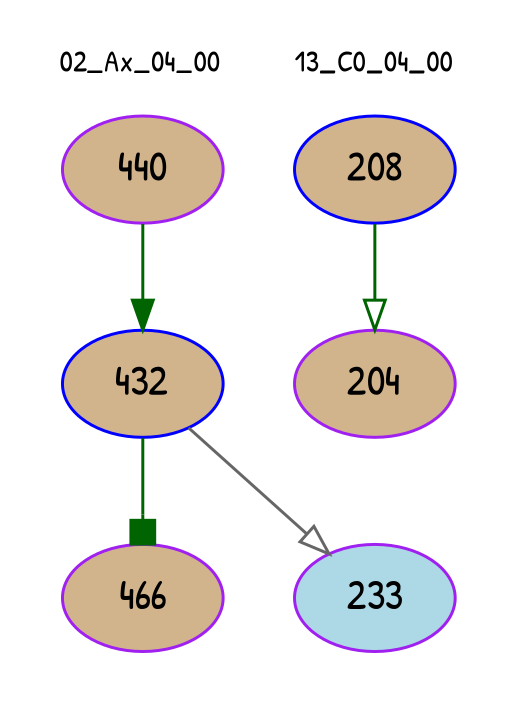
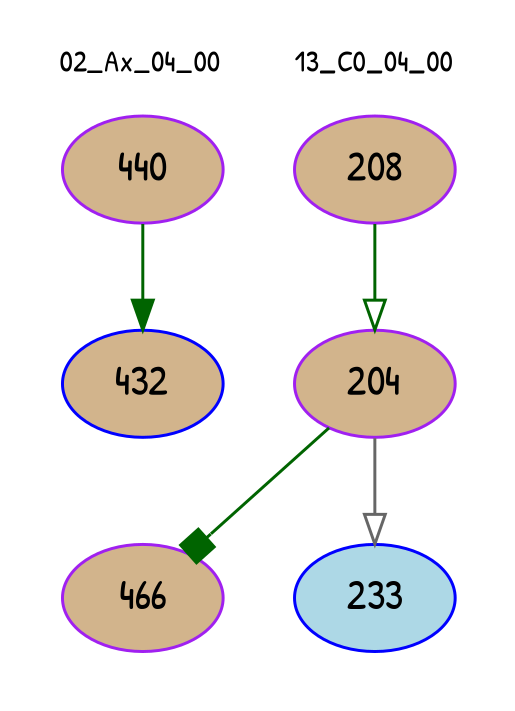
node "208": color blue -> purple
edge "432" -> "233": now "204" -> "233"
edge "432" -> "466": now "204" -> "466"
node "233": color purple -> blue
